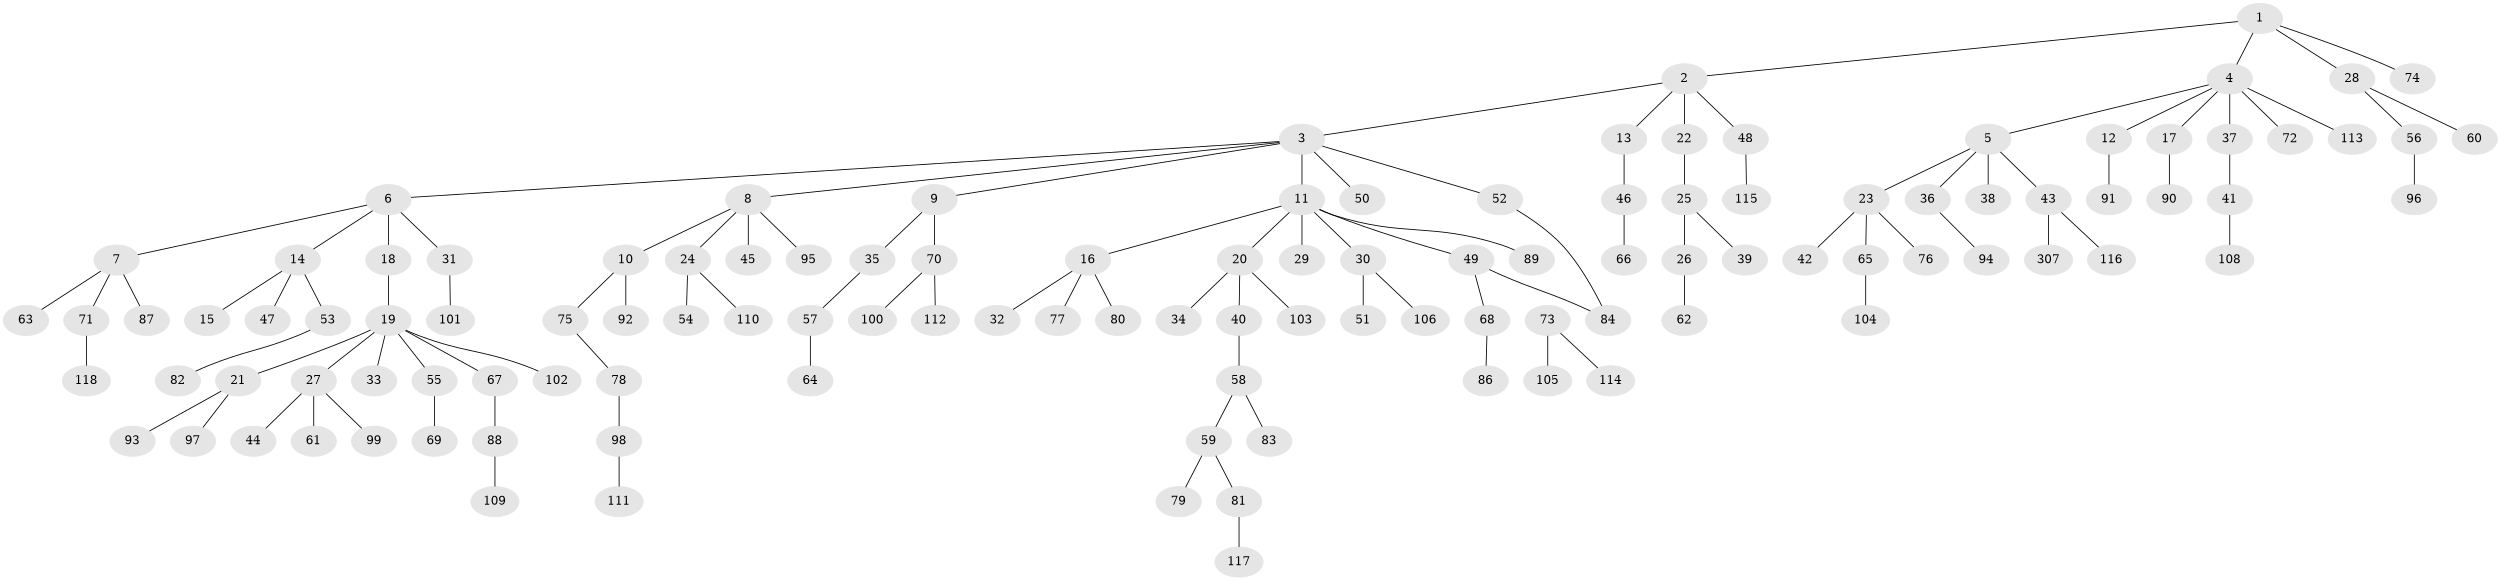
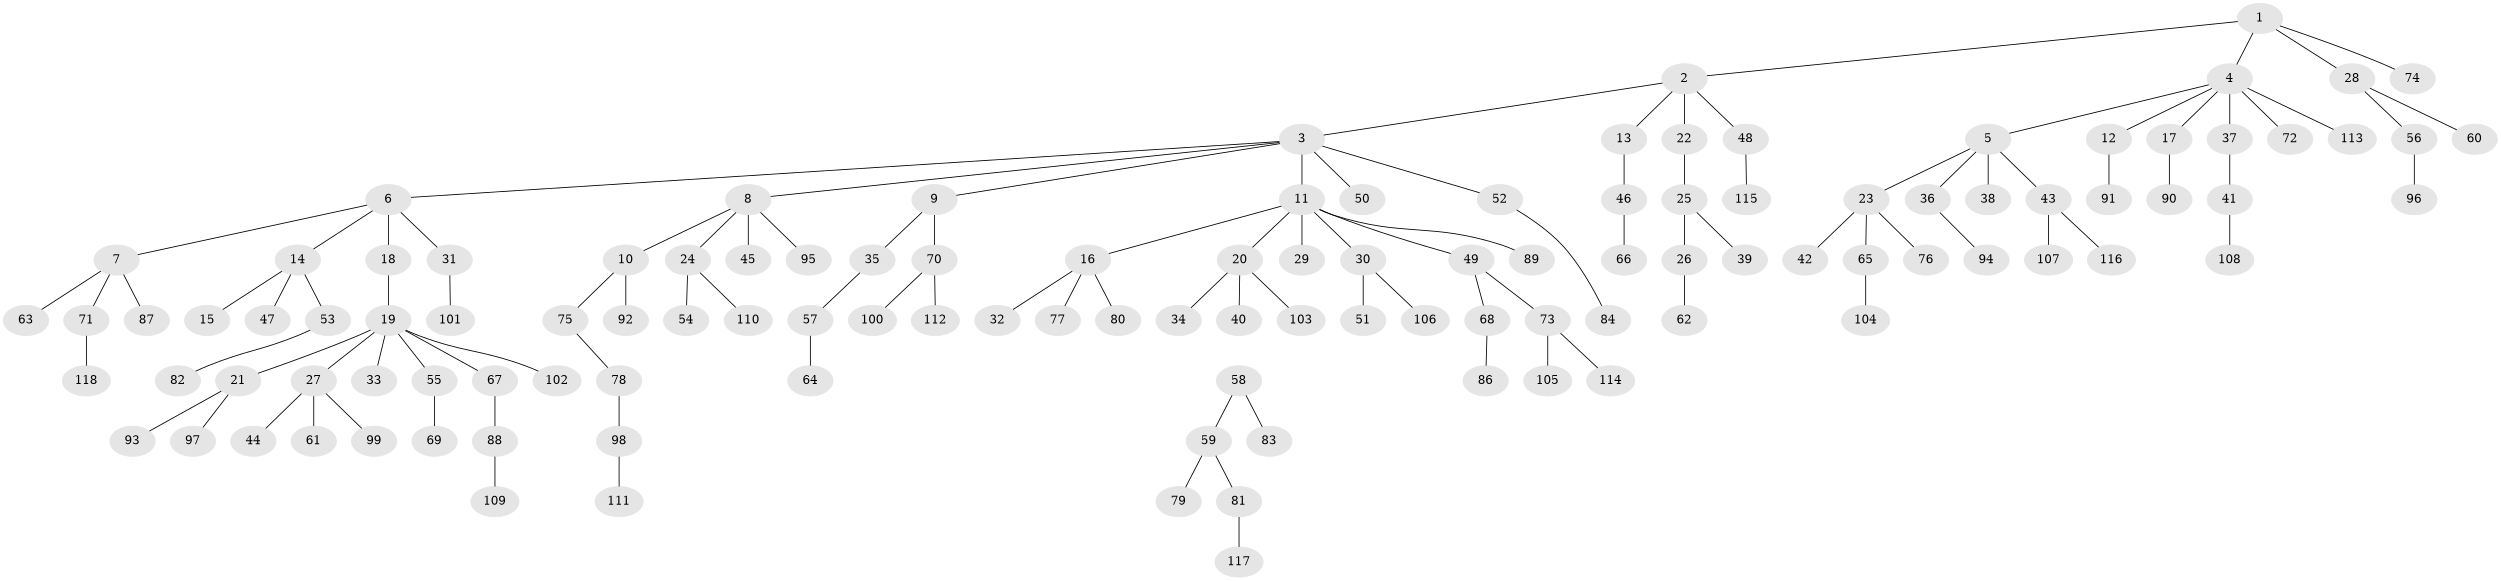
node "307": label "307" -> "107"
edge "49" -- "84": now "49" -- "73"
edge "40" -- "58": removed
